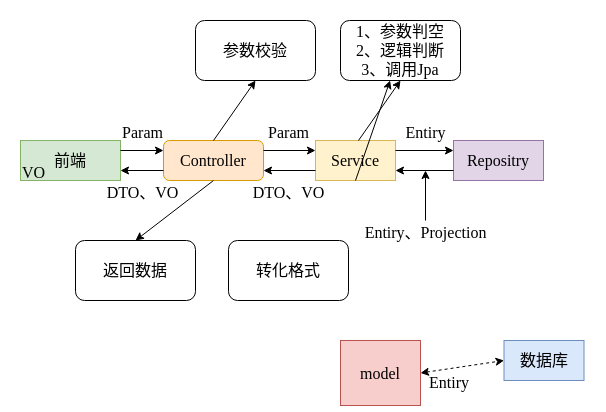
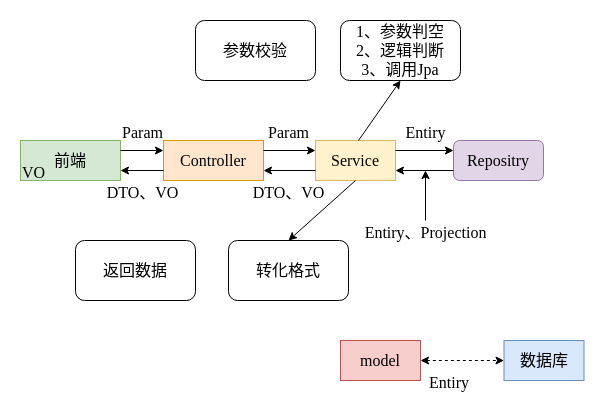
edge "Controller" -> "参数校验": removed
edge "Service" -> "1、参数判空 2、逻辑判断 3、调用Jpa": now "Service" -> "转化格式"
node "Controller": shape rounded rectangle -> rectangle
node "Repositry": shape rectangle -> rounded rectangle
edge "Controller" -> "返回数据": removed
node "model": size 80x65 -> 80x40
